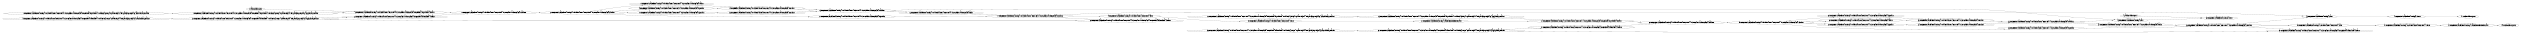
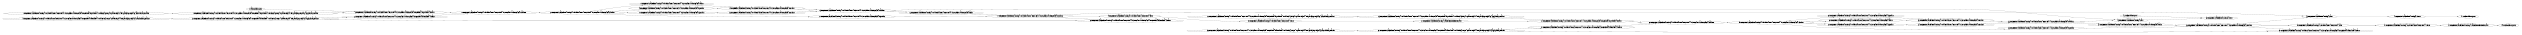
node "48 /add_model_output_1": label "48 /add_model_output_1" -> "48 /nncf_model_output_1"
